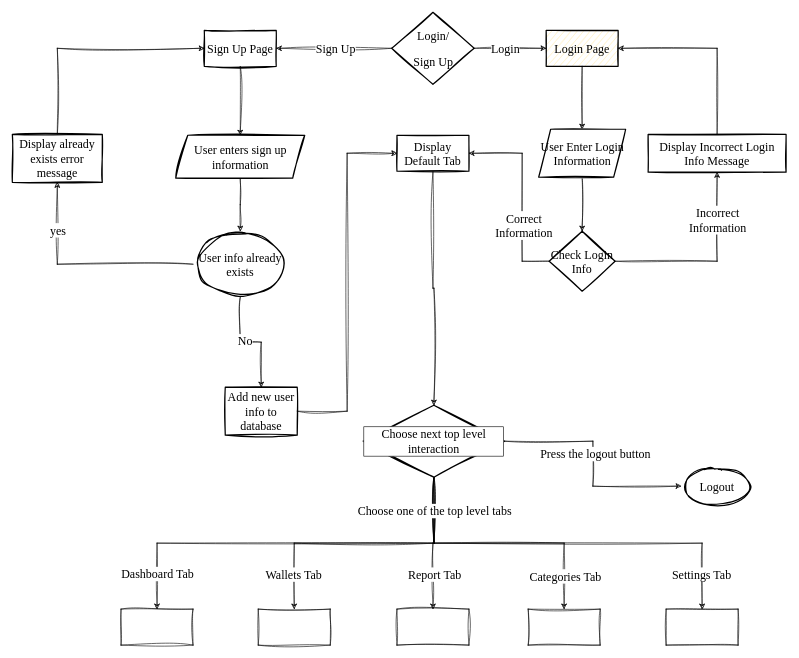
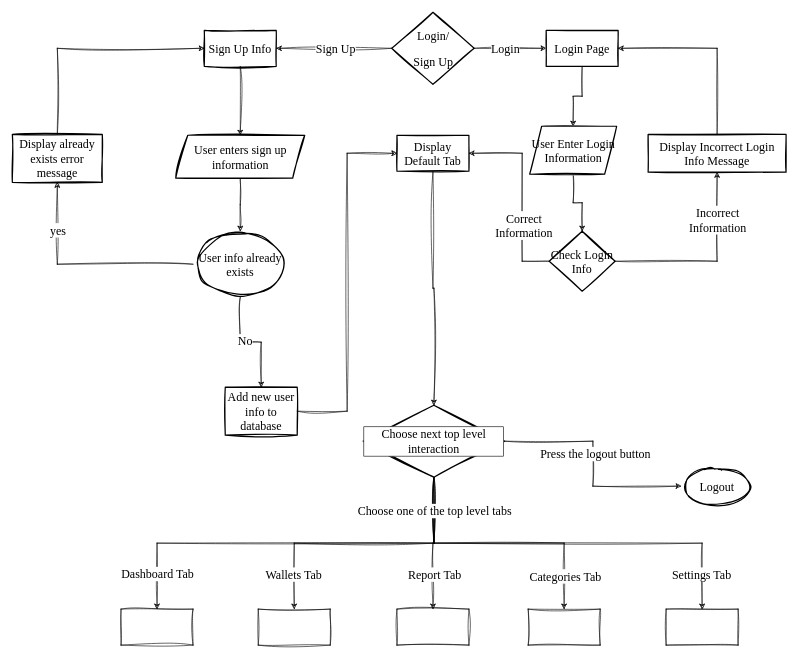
node "Sign Up Page": label "Sign Up Page" -> "Sign Up Info"
node "Login Page": fillcolor #fff2cc -> #ffffff
node "User Enter Login Information": moved (582, 153) -> (573, 150)
